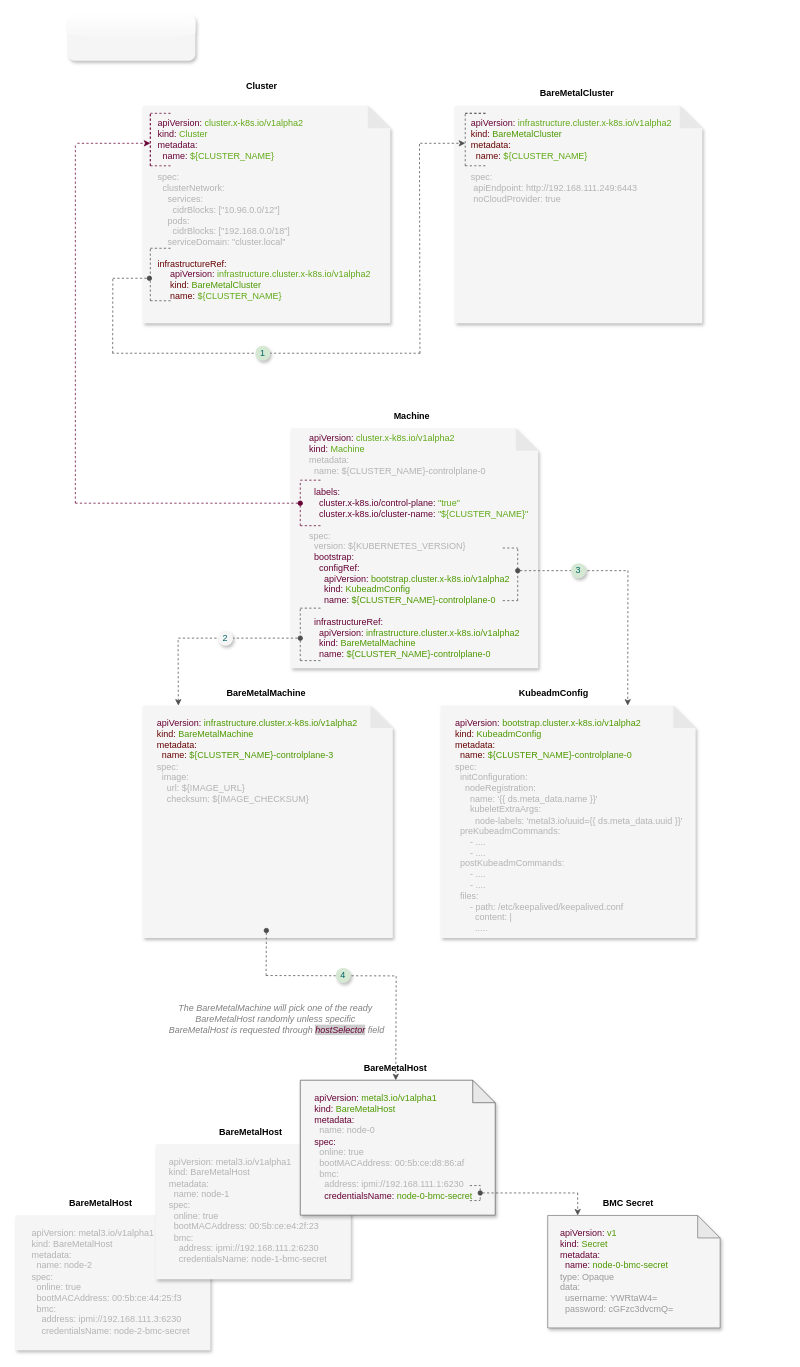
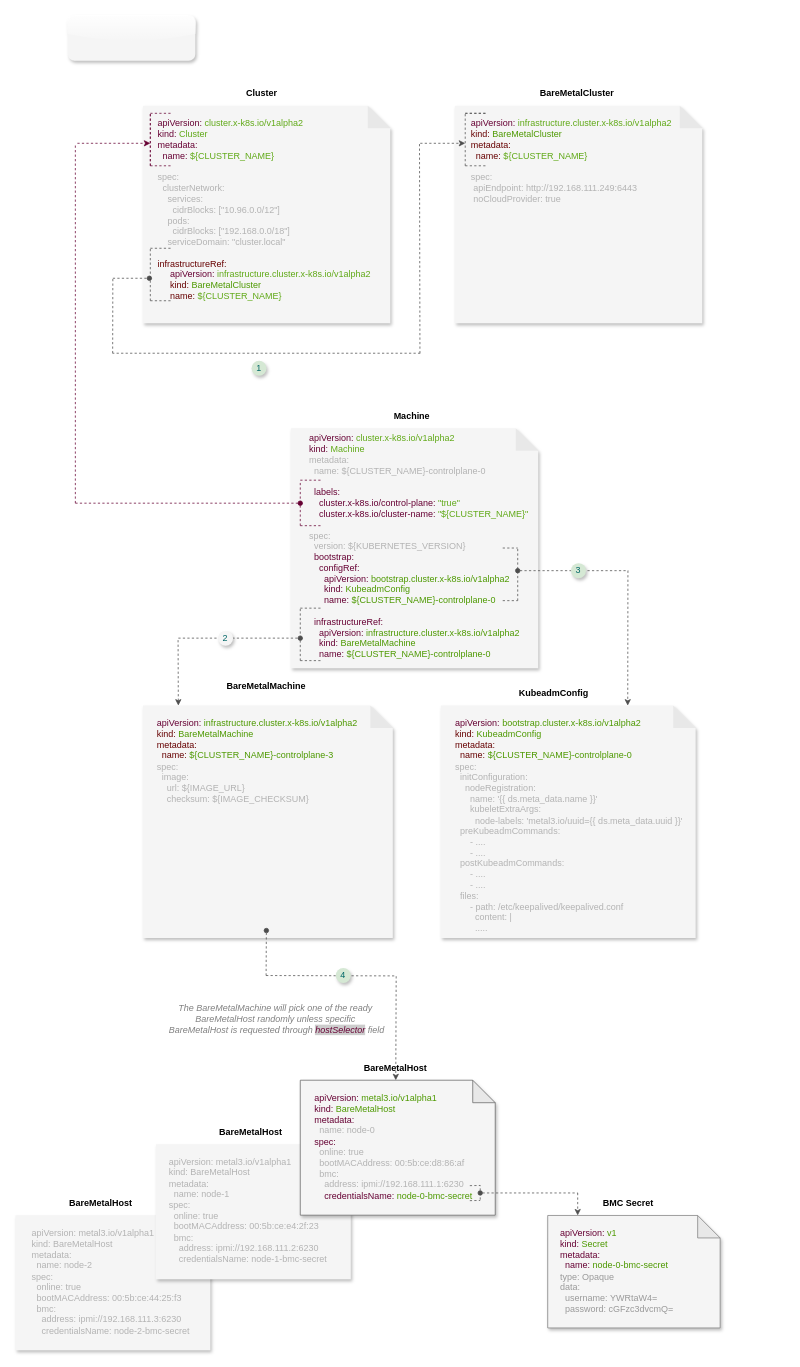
node "Cluster": moved (264, 87) -> (264, 94)
node "1": moved (263, 353) -> (259, 368)
node "BareMetalMachine": moved (266, 694) -> (266, 687)
